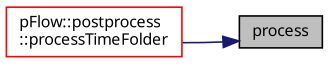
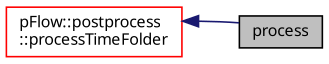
edge "pFlow::postprocess ::processTimeFolder" -> "process": reversed
